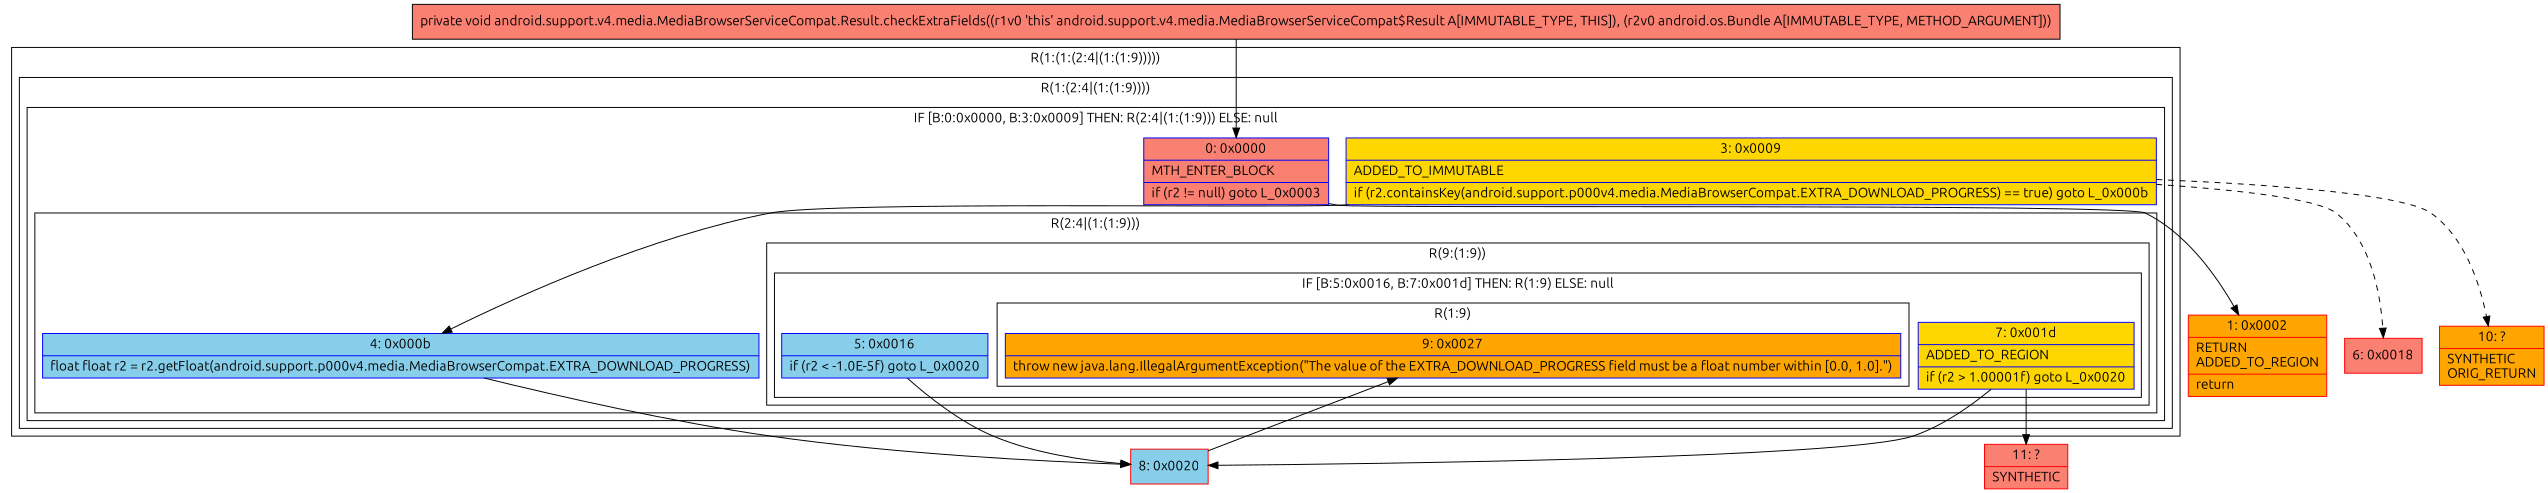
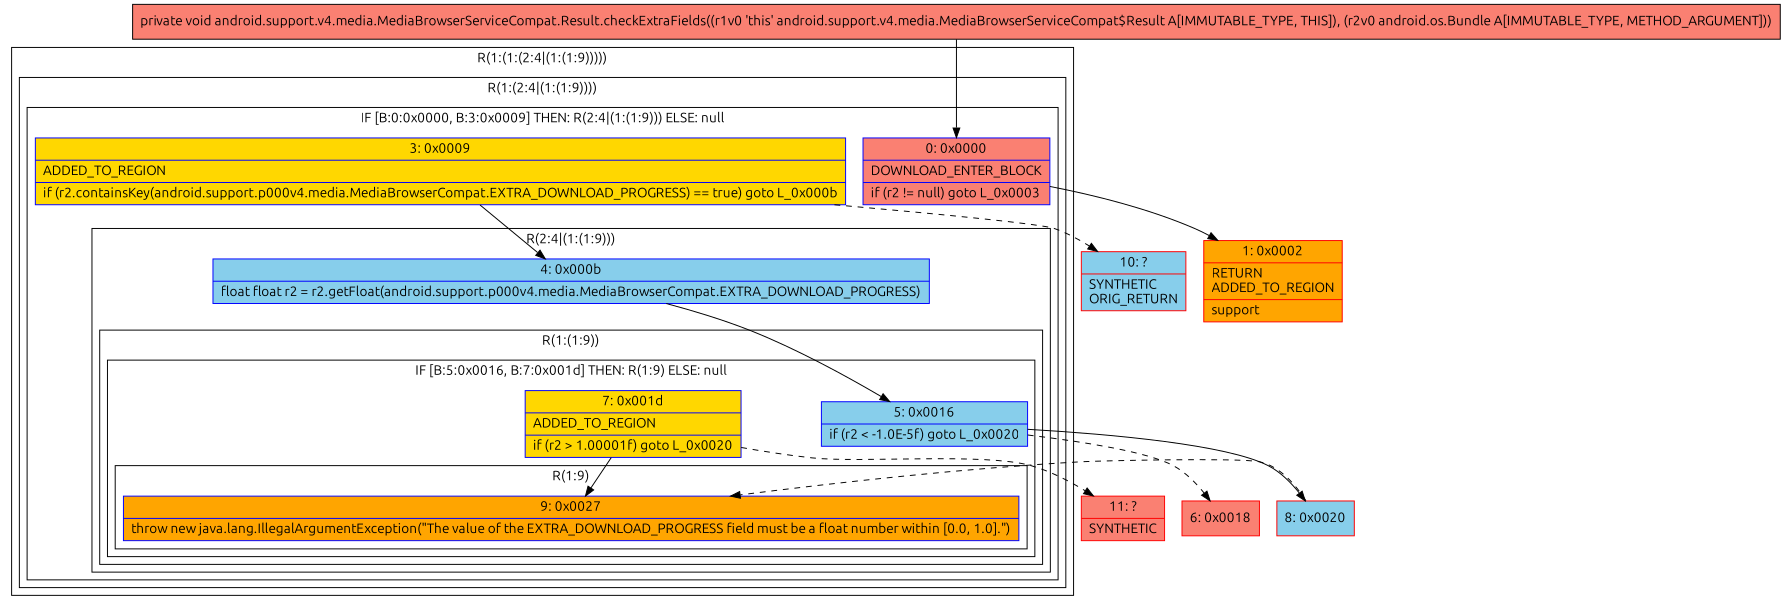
node "0: 0x0000": text "MTH_ENTER_BLOCK" -> "DOWNLOAD_ENTER_BLOCK"
node "3: 0x0009": text "ADDED_TO_IMMUTABLE" -> "ADDED_TO_REGION"
edge "3: 0x0009" -> "6: 0x0018": now "5: 0x0016" -> "6: 0x0018"
cluster "R(9:(1:9))": label "R(9:(1:9))" -> "R(1:(1:9))"
node "10: ?": fillcolor orange -> skyblue
node "1: 0x0002": text "return" -> "support"
edge "7: 0x001d" -> "11: ?": style solid -> dashed
edge "8: 0x0020" -> "9: 0x0027": style solid -> dashed
edge "4: 0x000b" -> "8: 0x0020": now "4: 0x000b" -> "5: 0x0016"
edge "7: 0x001d" -> "8: 0x0020": now "7: 0x001d" -> "9: 0x0027"
